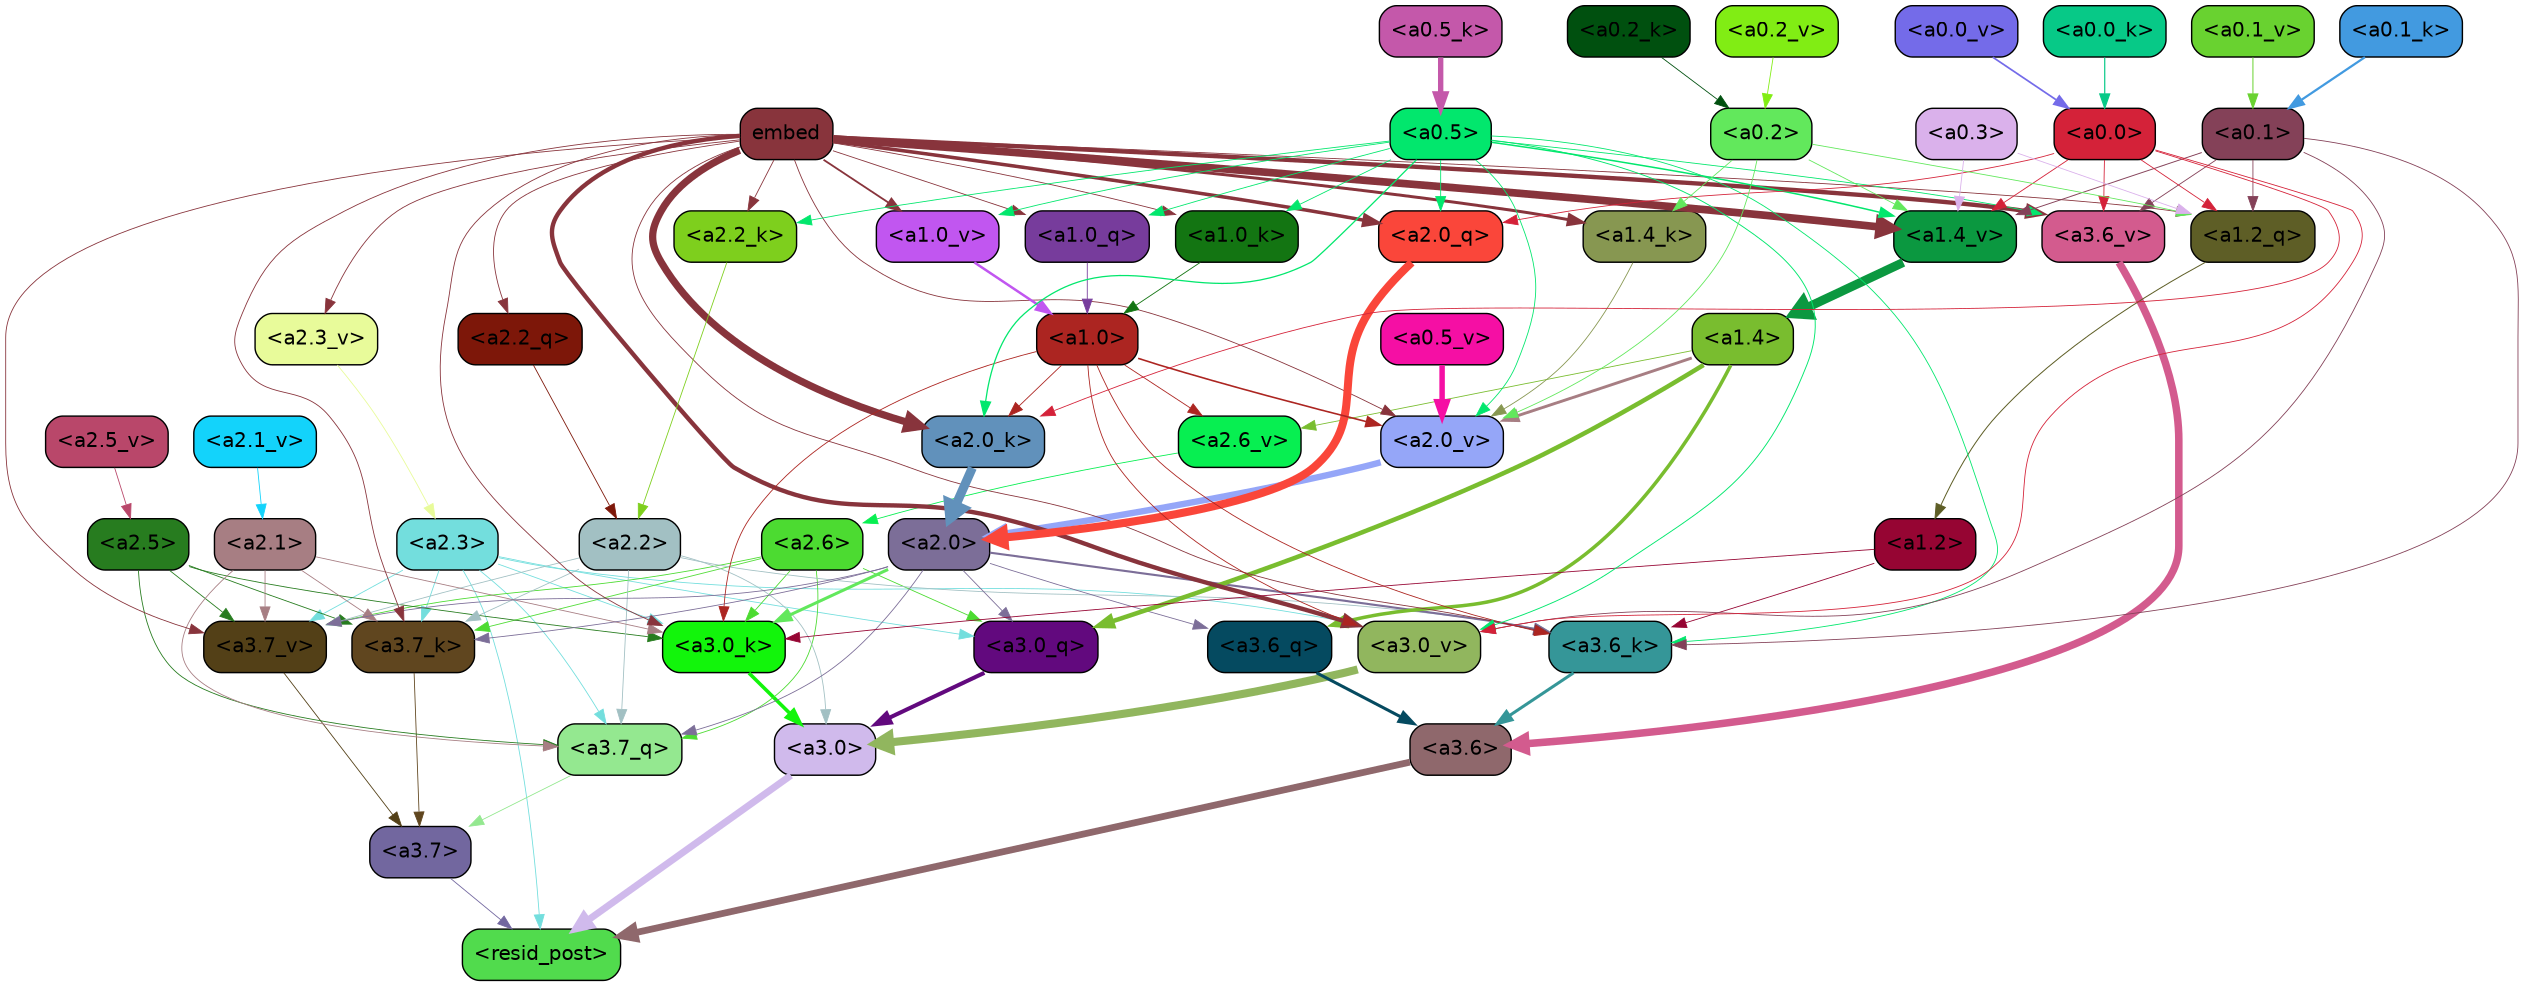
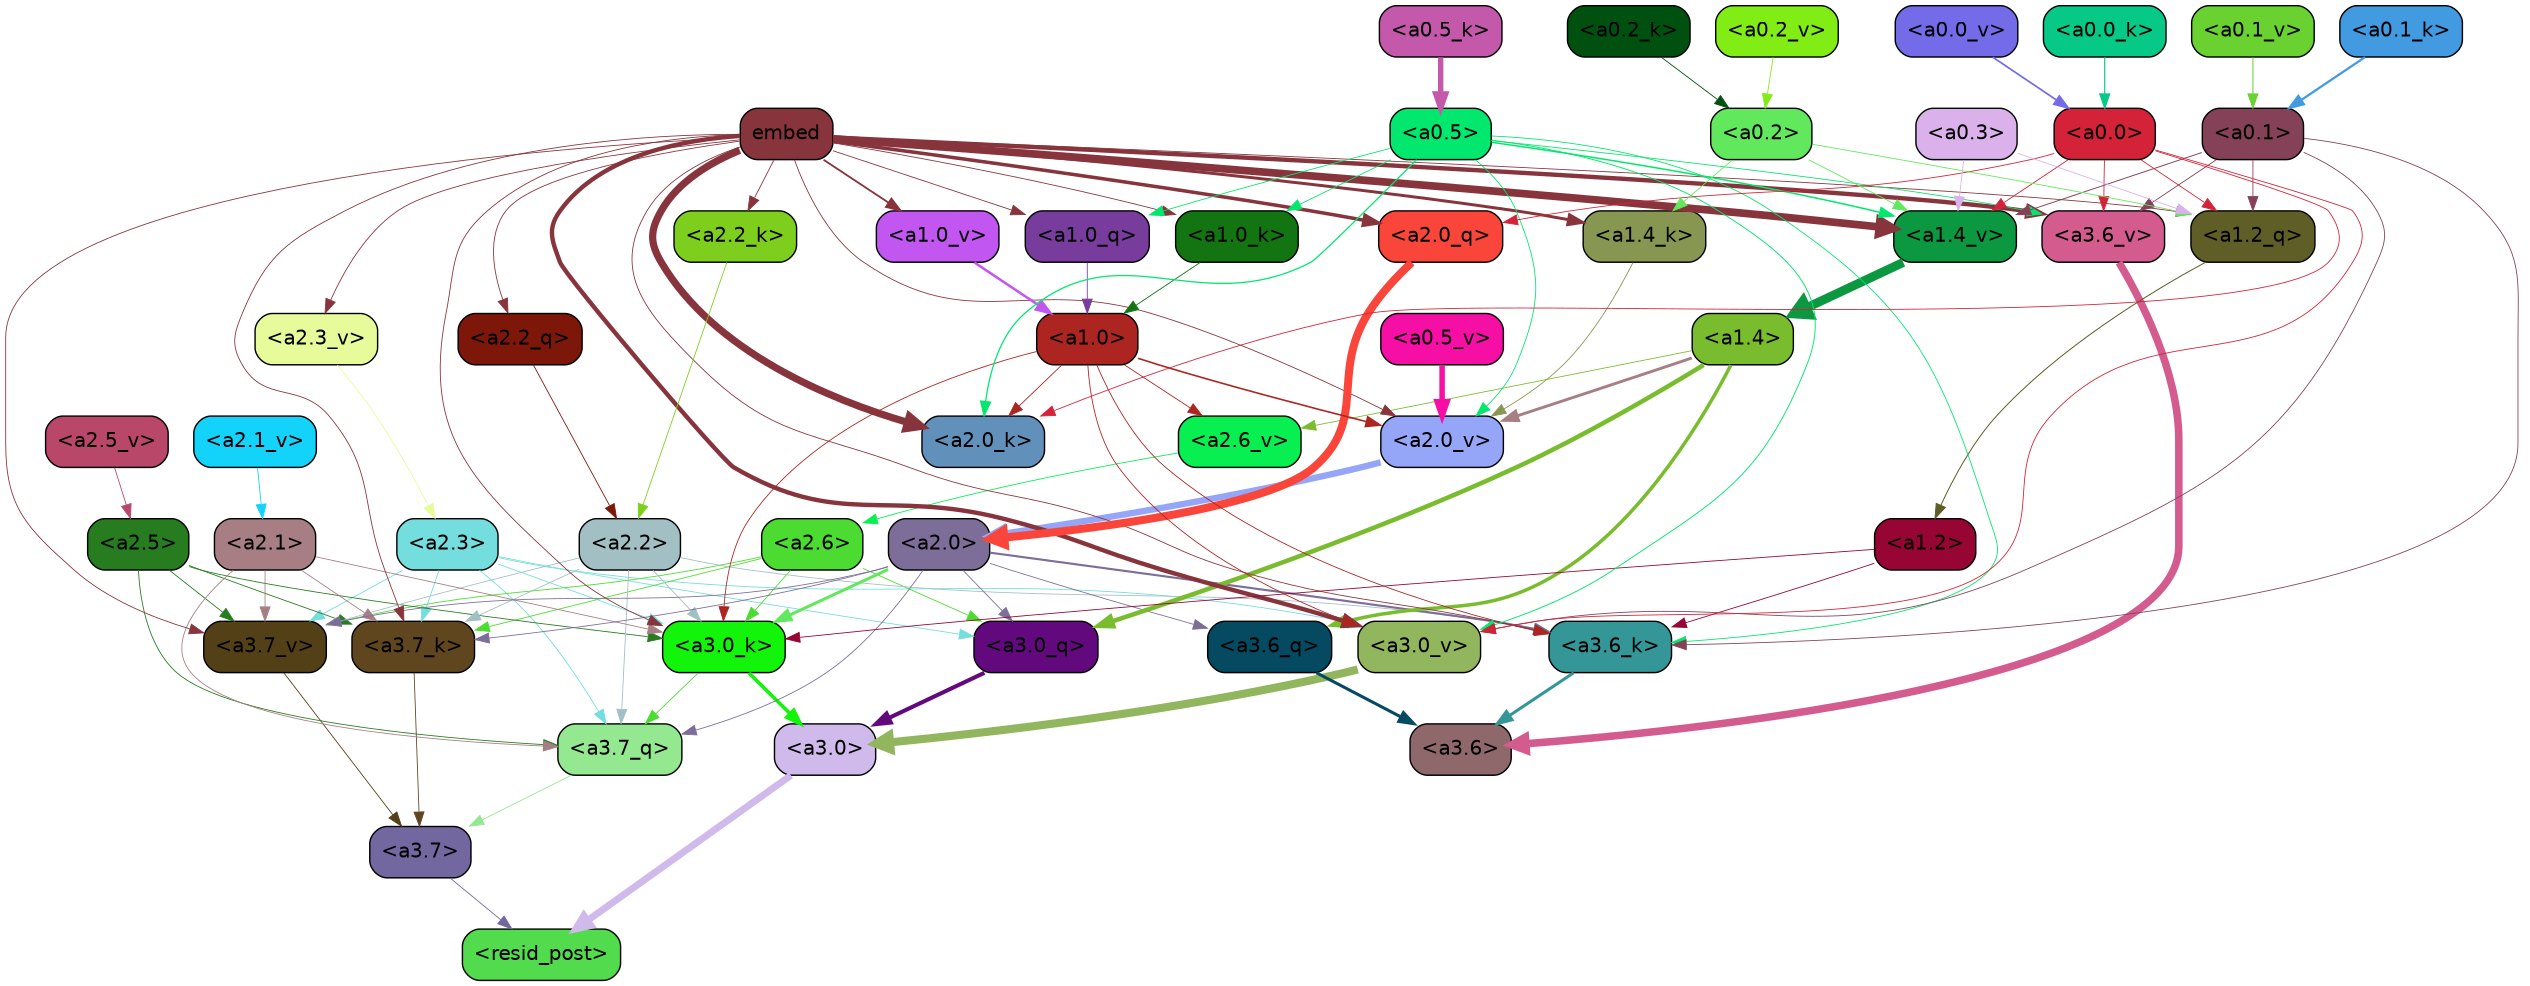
edge "<a0.5>" -> "<a2.0_q>": removed
edge "<a0.5>" -> "<a1.0_v>": removed
edge "<a0.5>" -> "<a2.2_k>": removed
edge "<a0.2>" -> "<a2.0_v>": removed
edge "<a2.0_k>" -> "<a2.0>": removed
edge "<a2.2>" -> "<a3.0>": now "<a2.2>" -> "<a3.0_k>"
edge "<a2.6>" -> "<a3.7_q>": now "<a3.0_k>" -> "<a3.7_q>"
edge "<a2.3>" -> "<resid_post>": removed
edge "<a3.6>" -> "<resid_post>": removed
